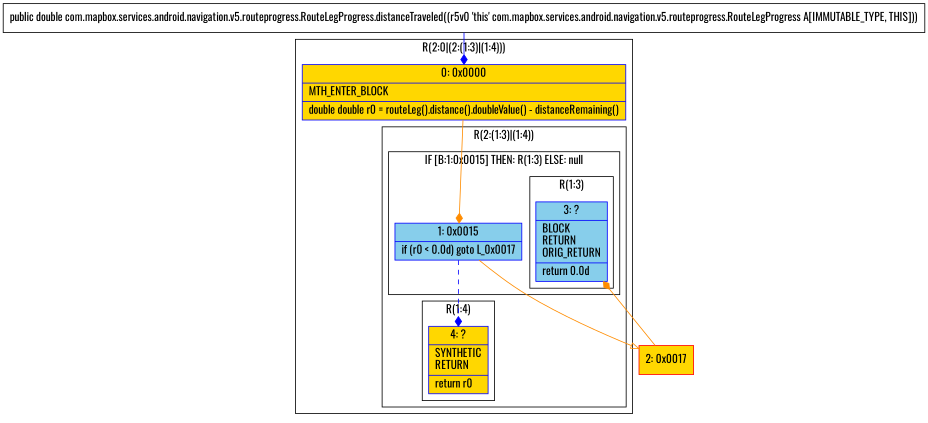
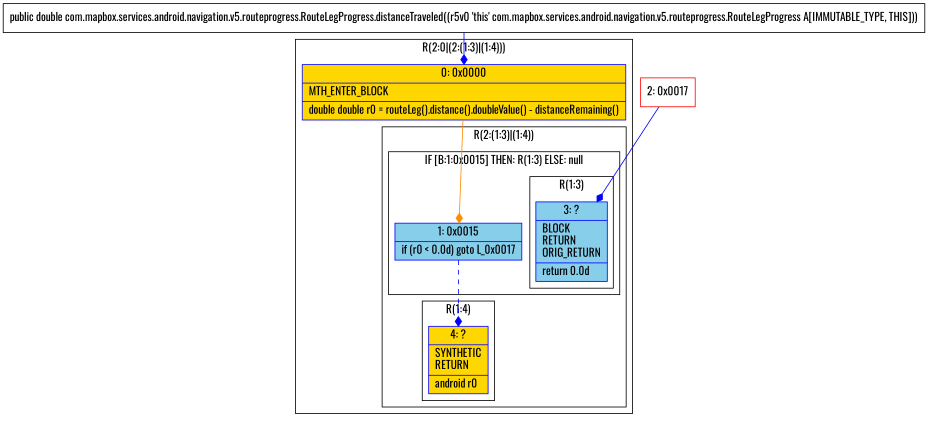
edge "1: 0x0015" -> "2: 0x0017": removed
edge "2: 0x0017" -> "3: ?": color darkorange -> blue
node "2: 0x0017": fillcolor gold -> white
node "4: ?": text "return r0" -> "android r0"
